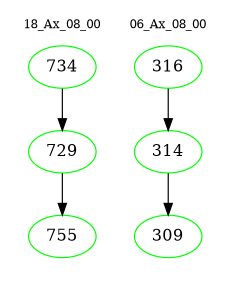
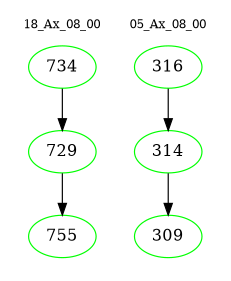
cluster "06_Ax_08_00": label "06_Ax_08_00" -> "05_Ax_08_00"
